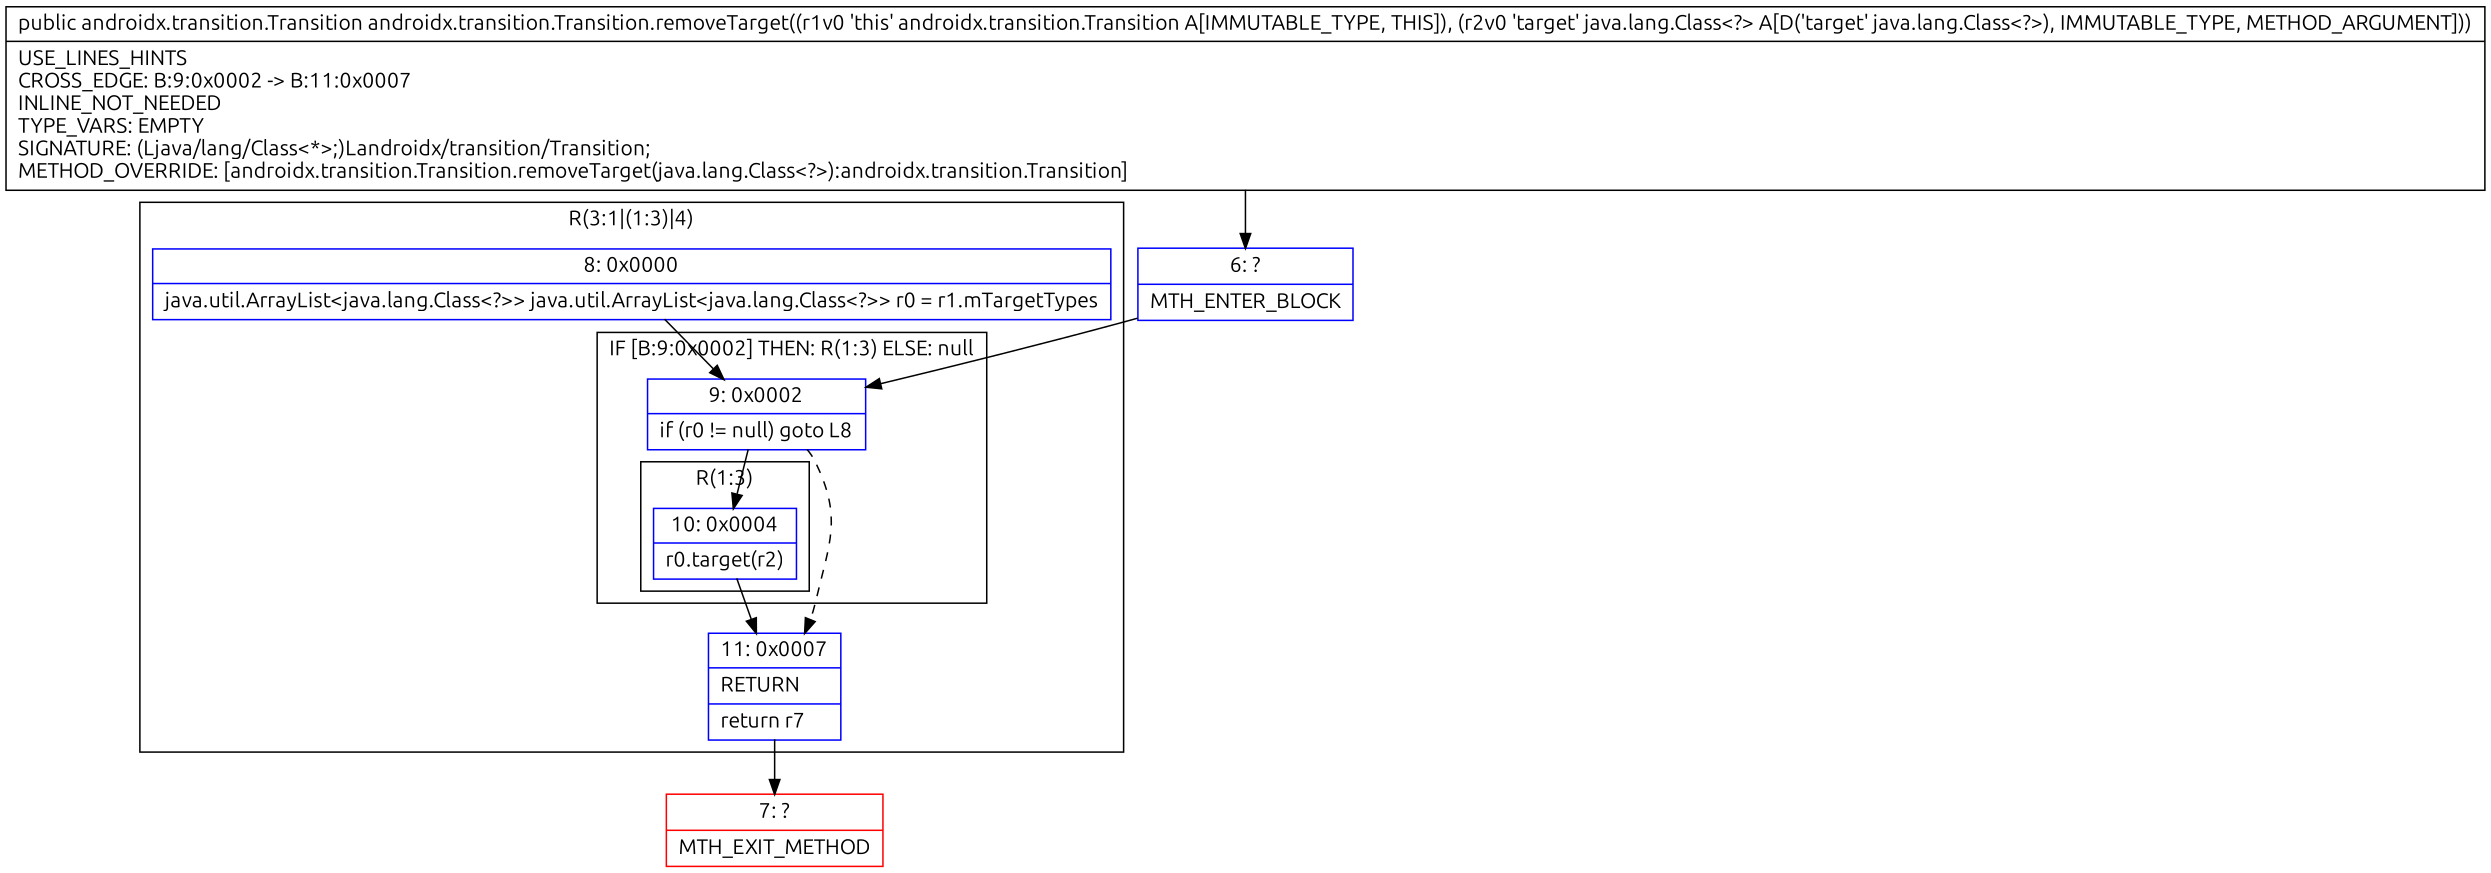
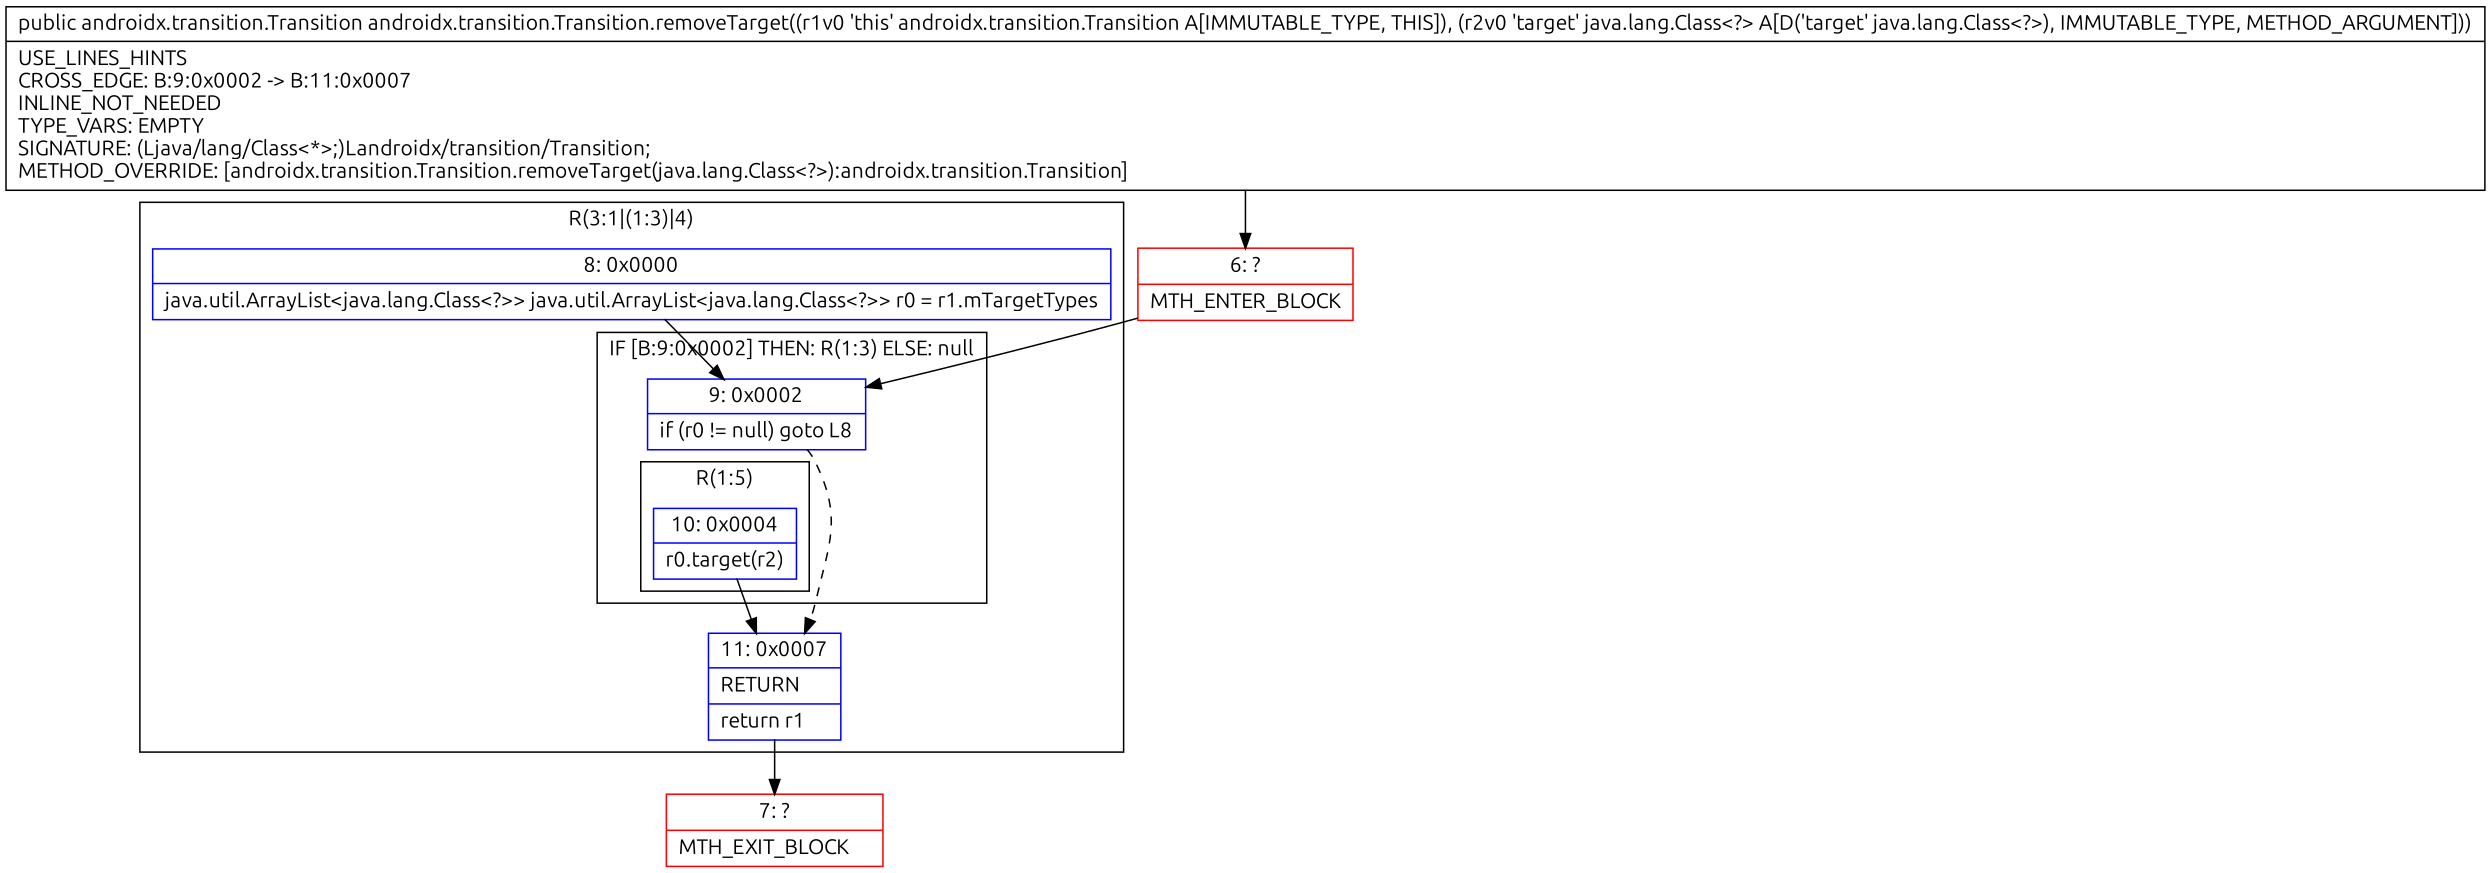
node "6: ?": color blue -> red
edge "9: 0x0002" -> "10: 0x0004": removed
cluster "R(1:3)": label "R(1:3)" -> "R(1:5)"
node "11: 0x0007": text "return r7" -> "return r1"
node "7: ?": text "MTH_EXIT_METHOD" -> "MTH_EXIT_BLOCK"
